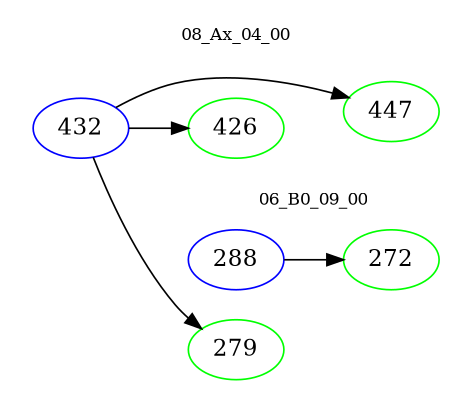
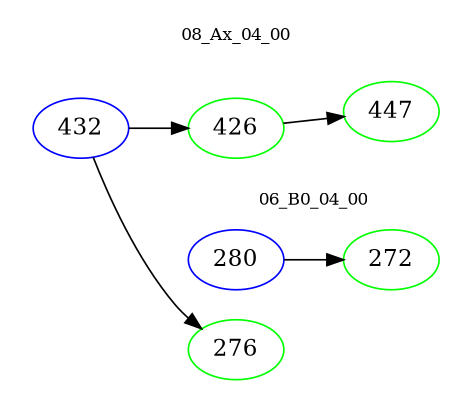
edge "432" -> "447": now "426" -> "447"
cluster "06_B0_09_00": label "06_B0_09_00" -> "06_B0_04_00"
node "288": label "288" -> "280"
node "279": label "279" -> "276"
